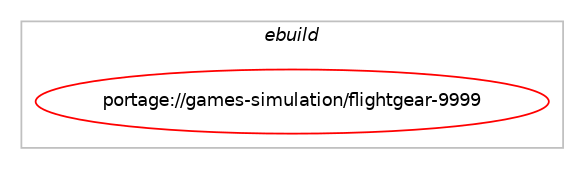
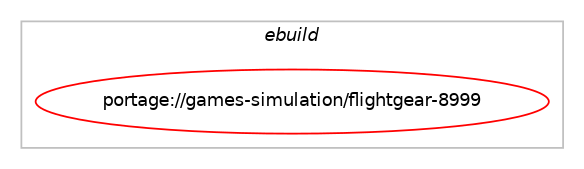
node "portage://games-simulation/flightgear-9999": label "portage://games-simulation/flightgear-9999" -> "portage://games-simulation/flightgear-8999"
